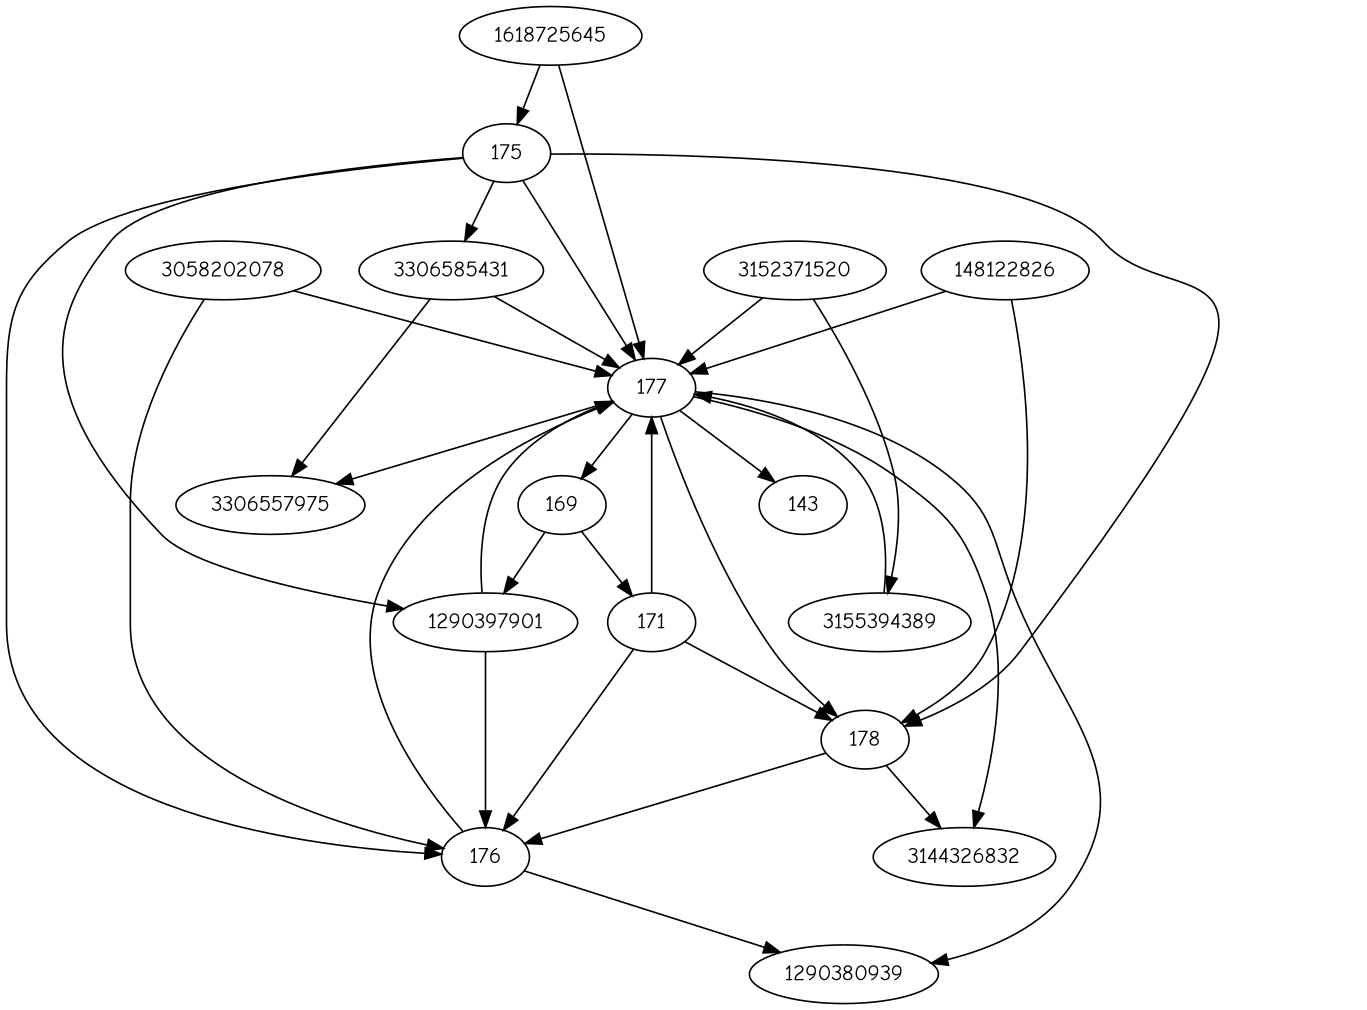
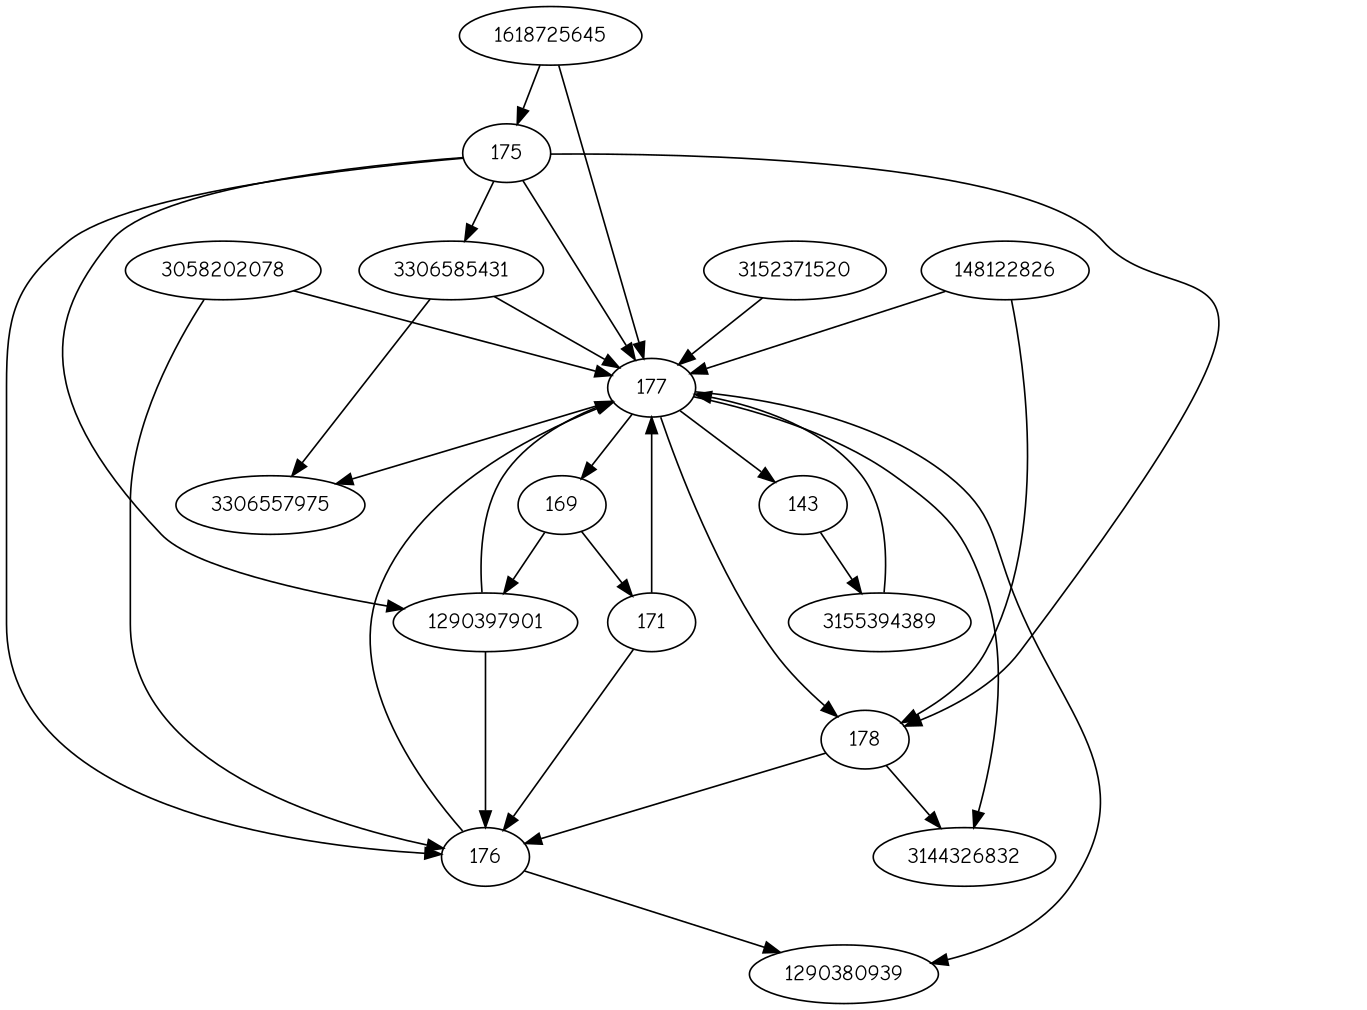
edge "3152371520" -> "3155394389": now "143" -> "3155394389"
edge "171" -> "178": removed
